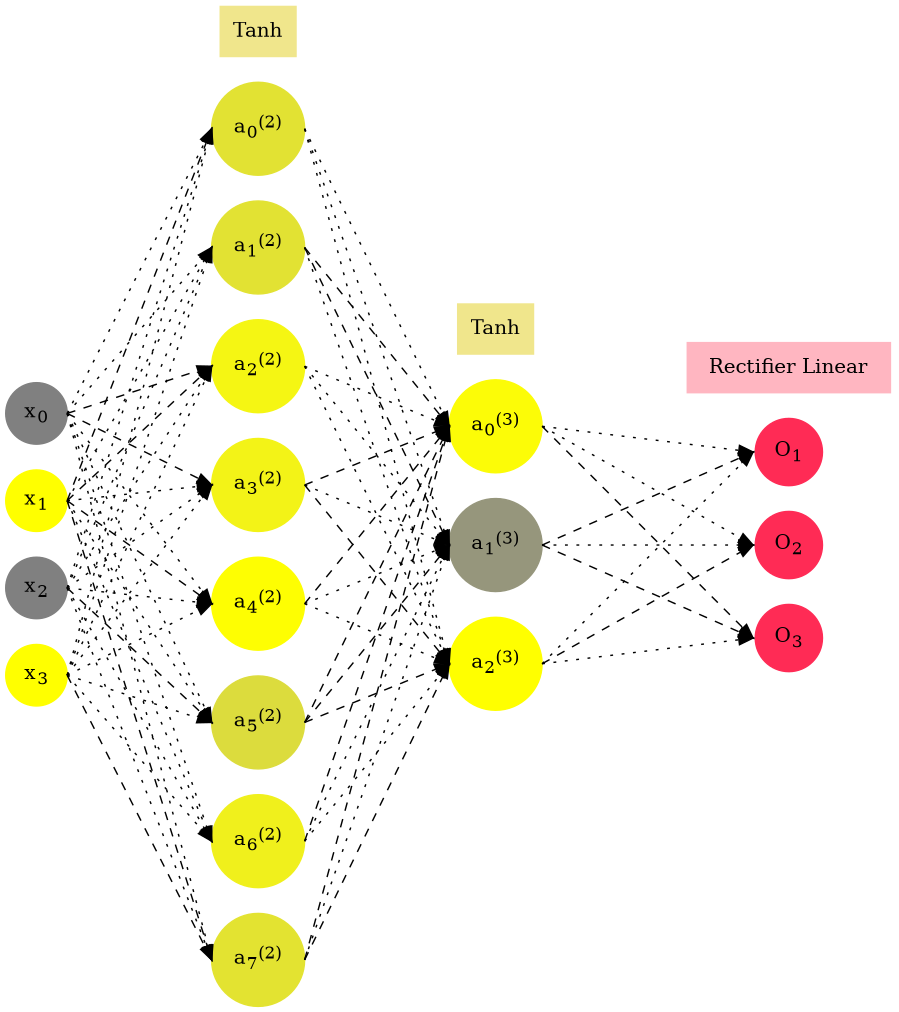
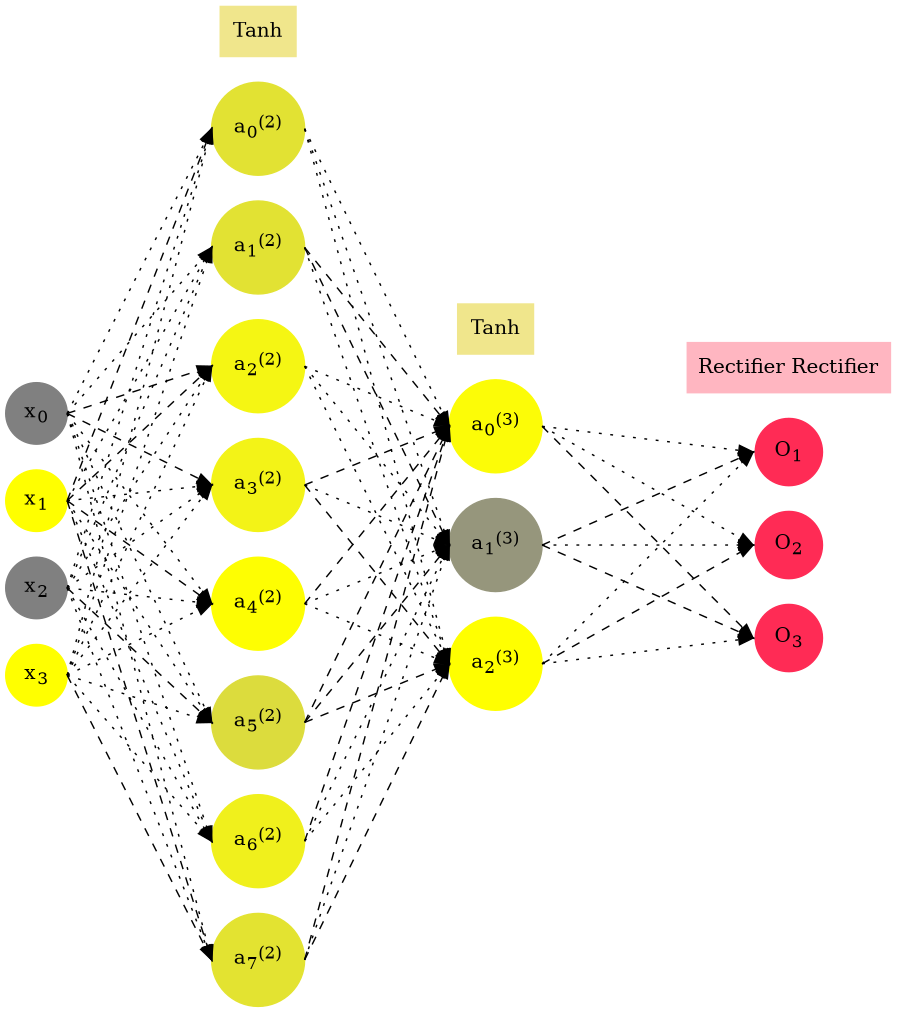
node "Rectifier Linear": label "Rectifier Linear" -> "Rectifier Rectifier"
